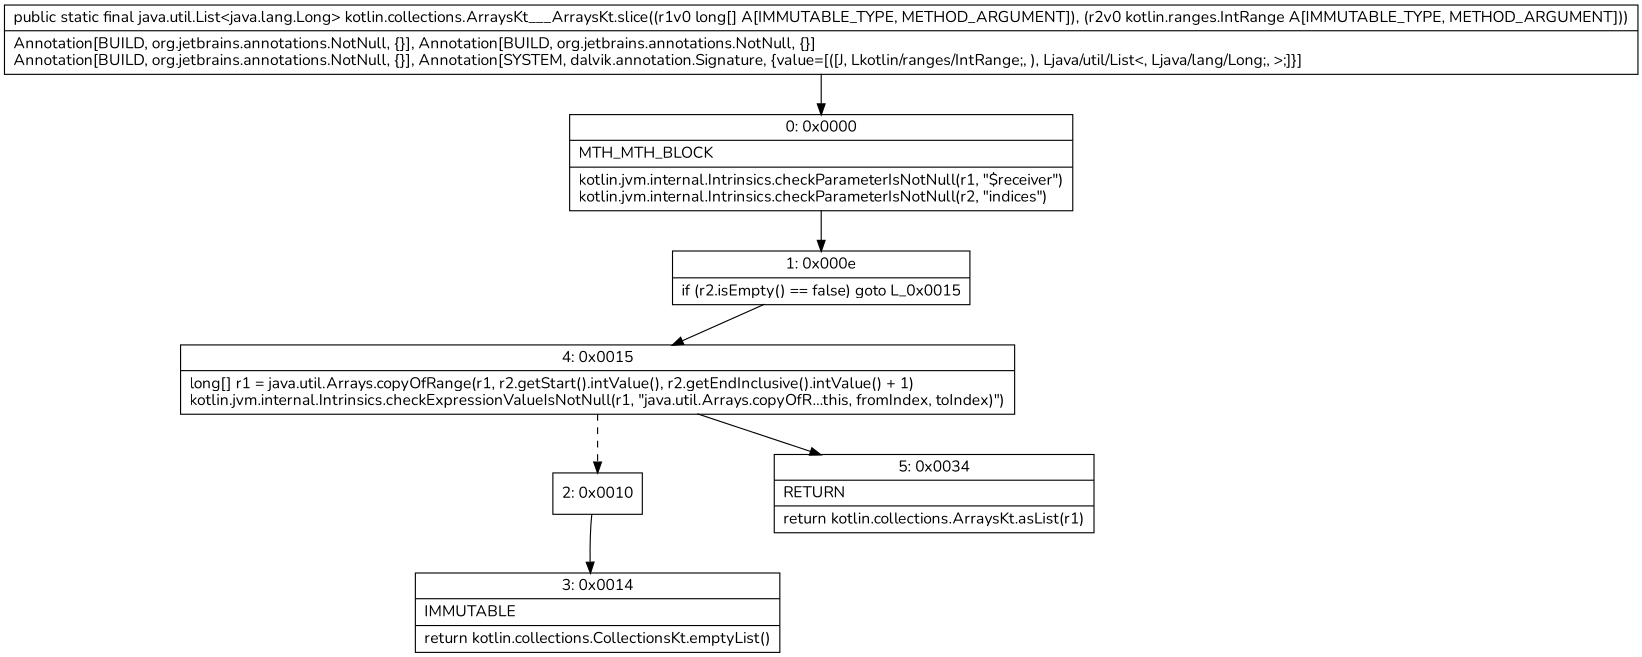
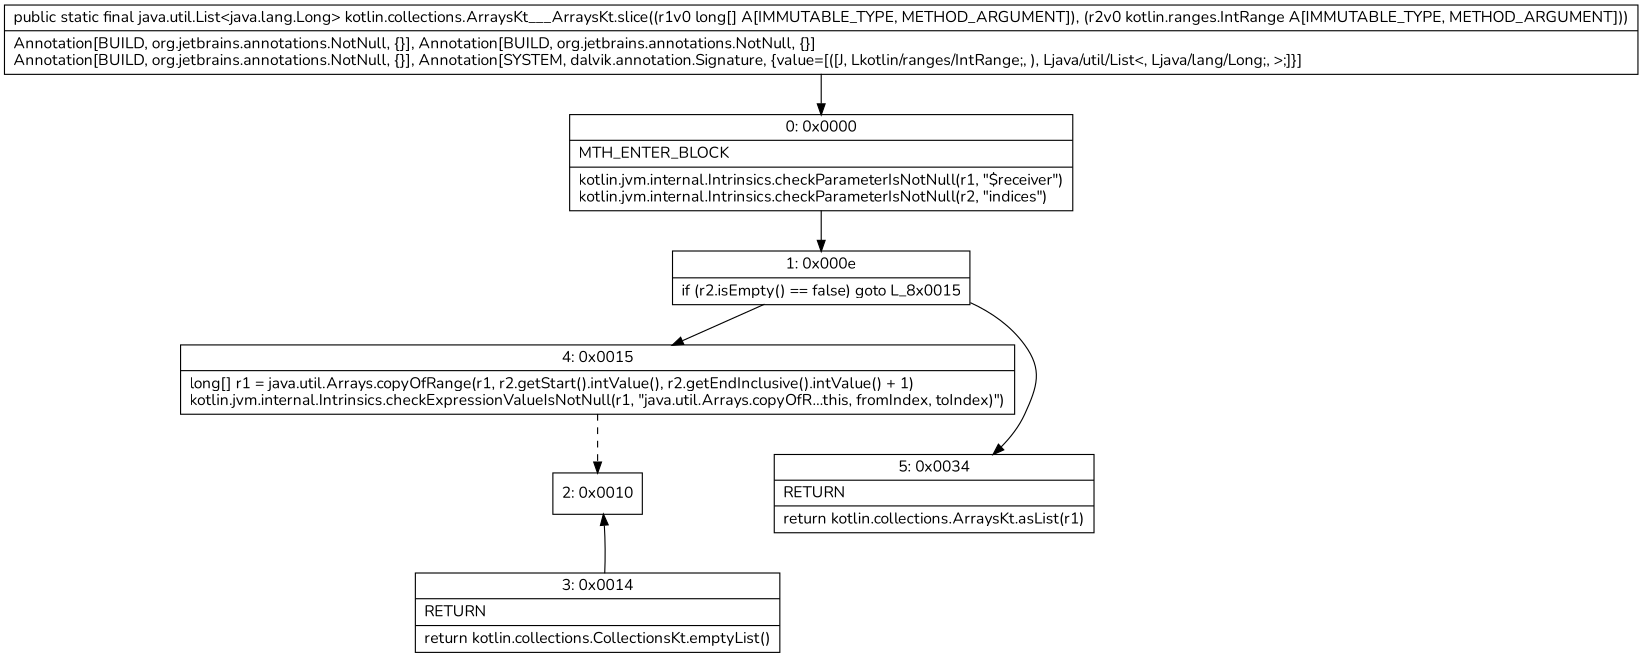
node "0: 0x0000": text "MTH_MTH_BLOCK" -> "MTH_ENTER_BLOCK"
node "1: 0x000e": text "if (r2.isEmpty() == false) goto L_0x0015" -> "if (r2.isEmpty() == false) goto L_8x0015"
edge "4: 0x0015" -> "5: 0x0034": now "1: 0x000e" -> "5: 0x0034"
edge "2: 0x0010" -> "3: 0x0014": reversed
node "3: 0x0014": text "IMMUTABLE" -> "RETURN"
